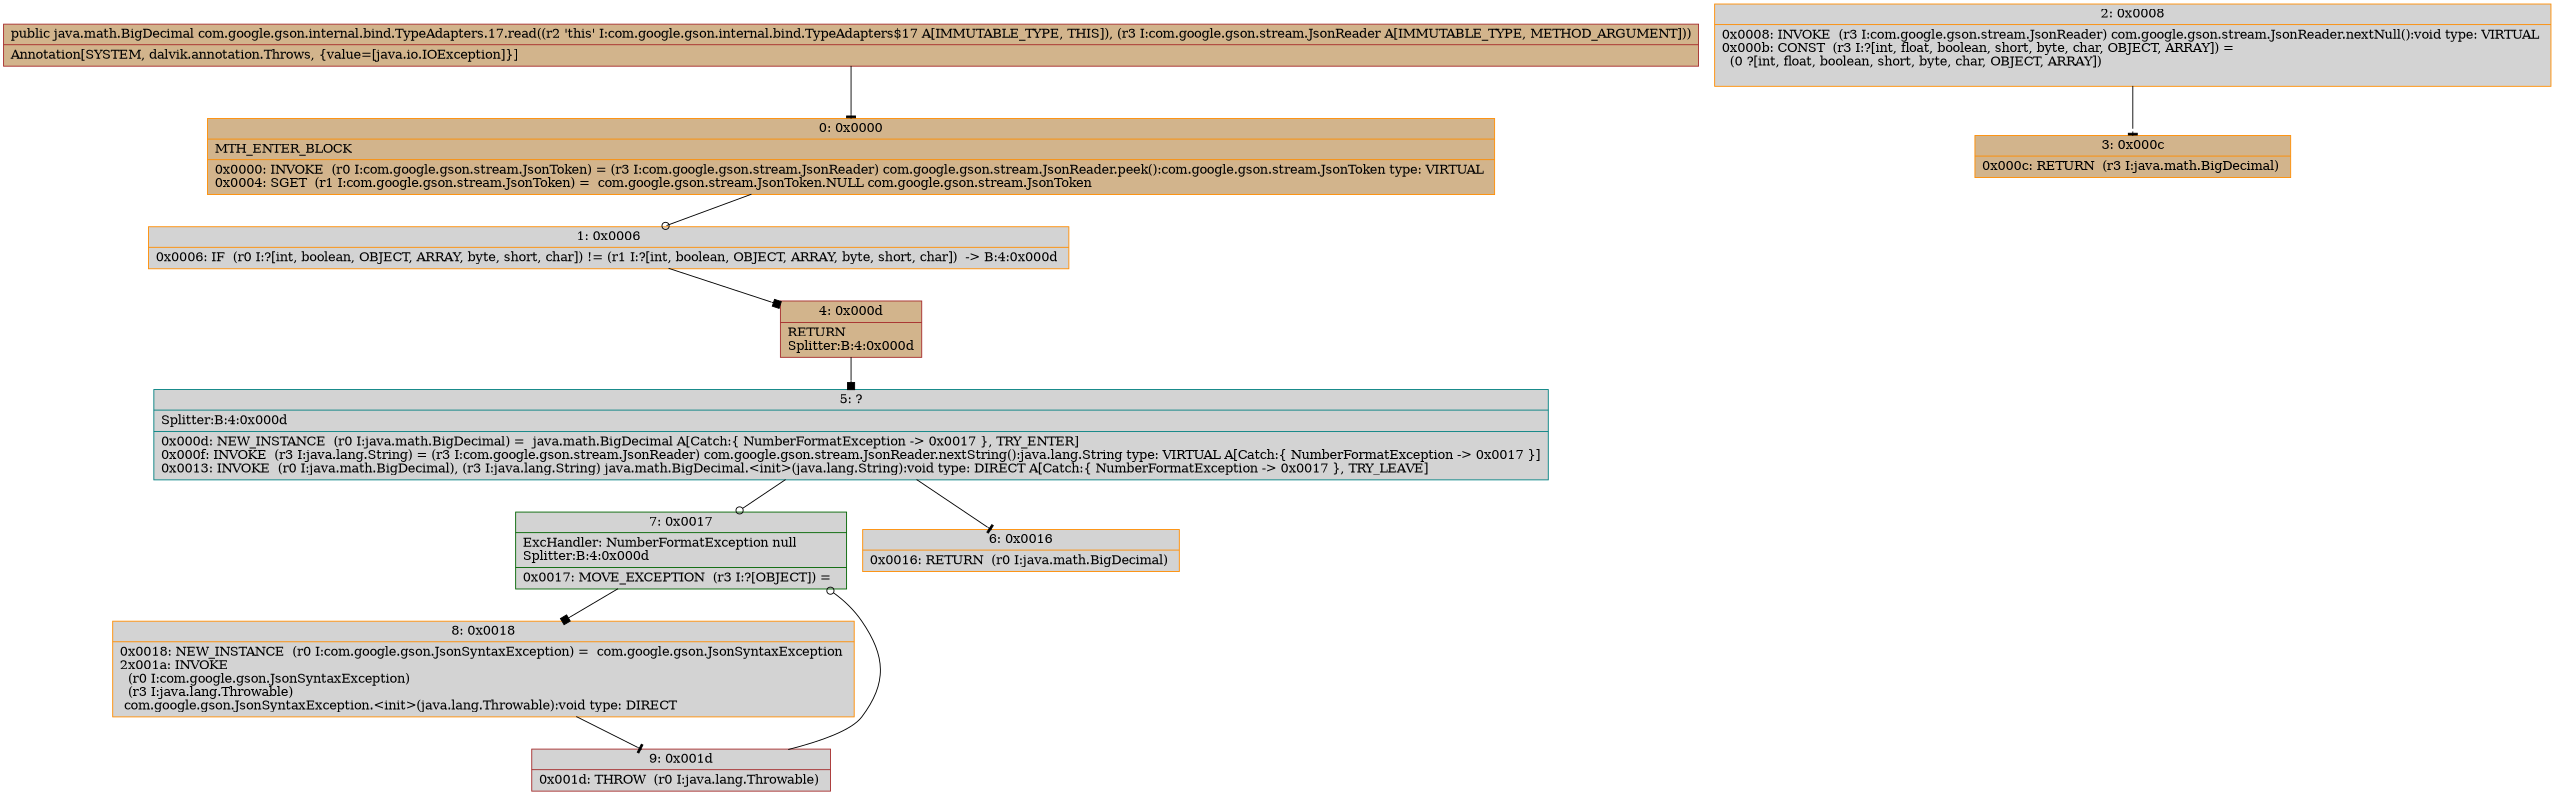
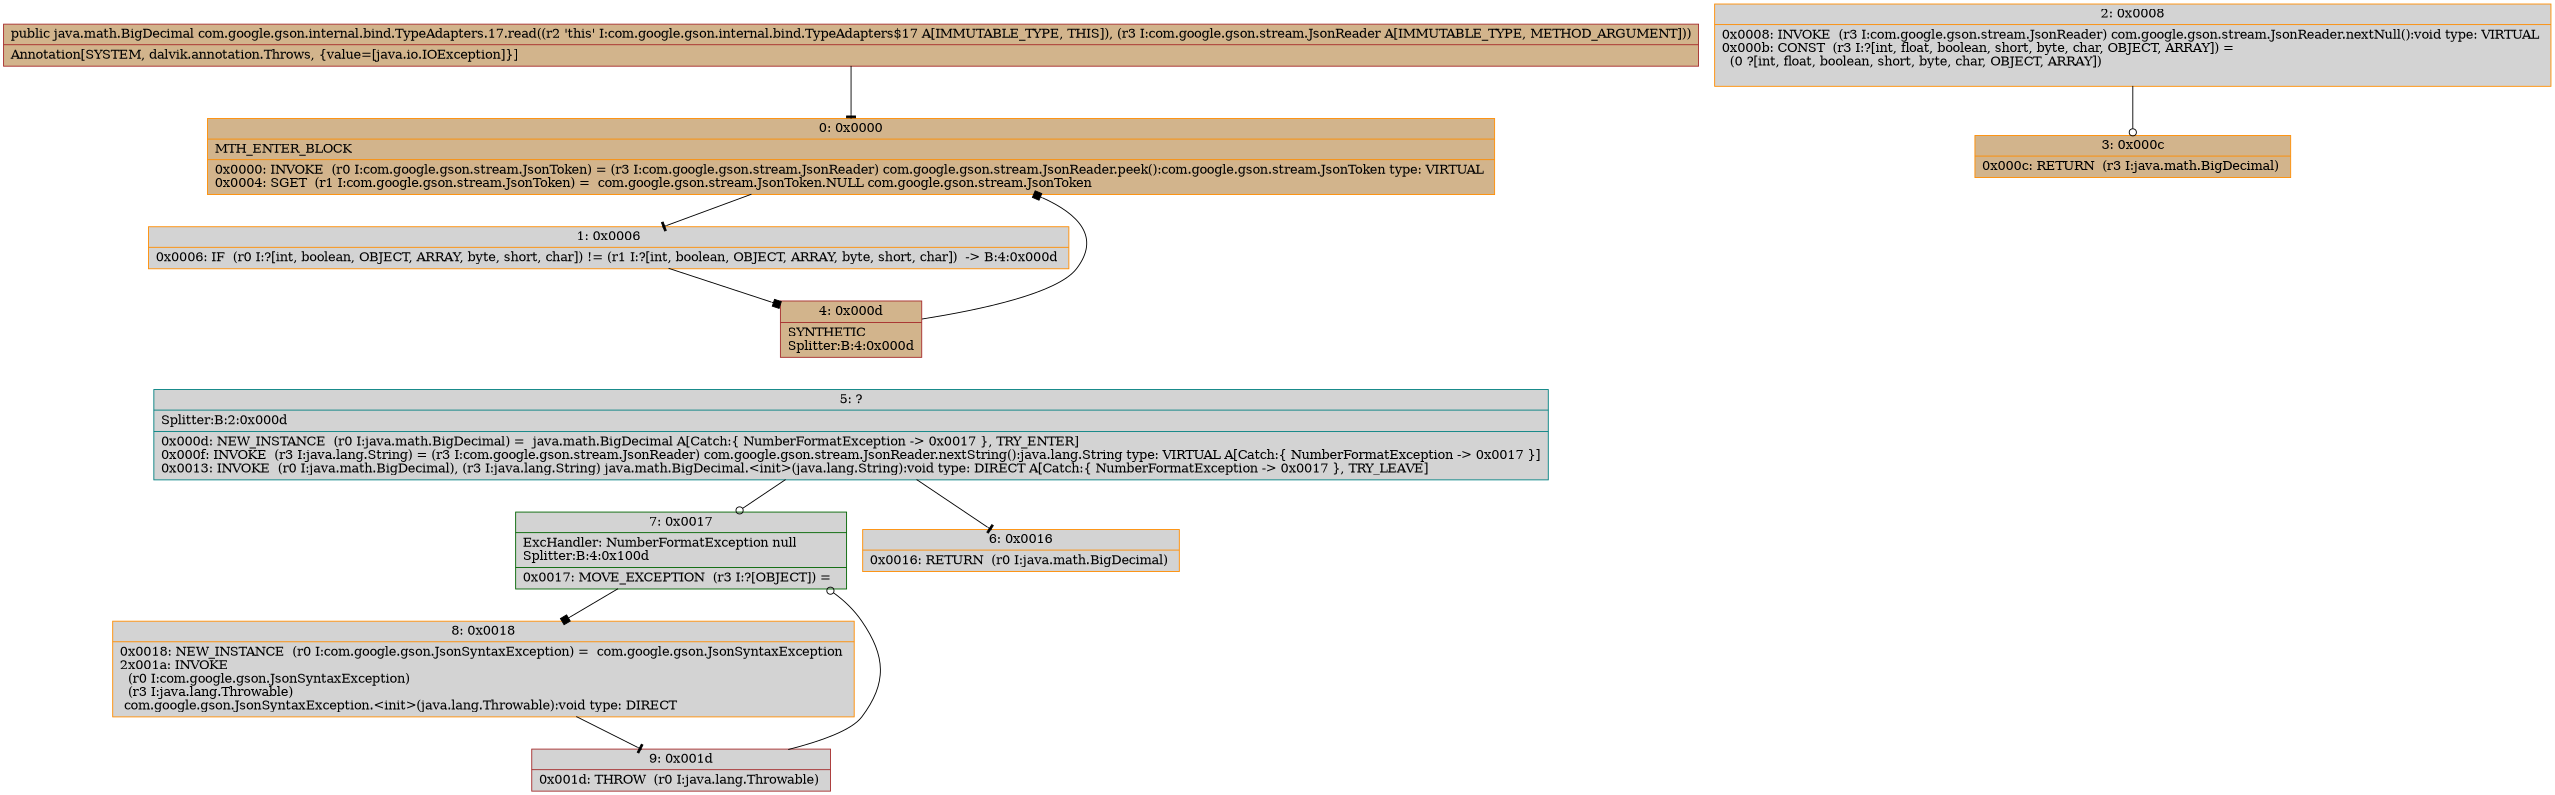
edge "2: 0x0008" -> "3: 0x000c": arrowhead tee -> odot
edge "0: 0x0000" -> "1: 0x0006": arrowhead odot -> tee
node "4: 0x000d": text "RETURN" -> "SYNTHETIC"
edge "4: 0x000d" -> "5: ?": now "4: 0x000d" -> "0: 0x0000"
node "5: ?": text "Splitter:B:4:0x000d" -> "Splitter:B:2:0x000d"
node "7: 0x0017": text "Splitter:B:4:0x000d" -> "Splitter:B:4:0x100d"
